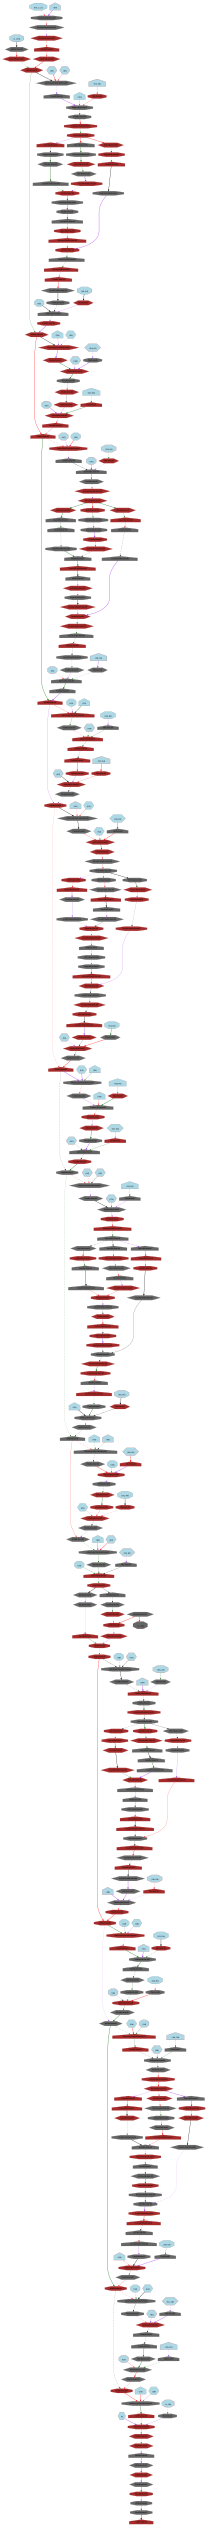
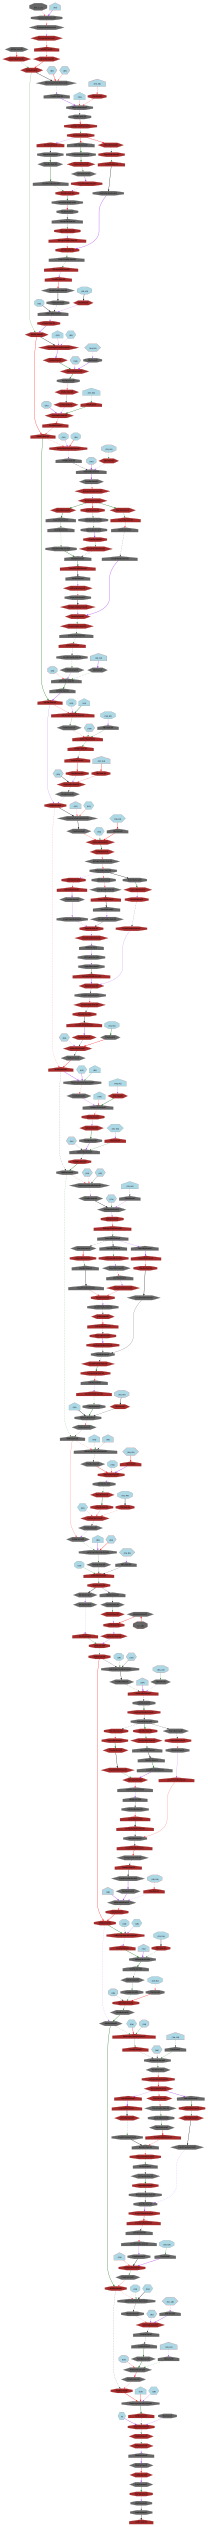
node "(192, 1, 2, 2)": fillcolor lightblue -> gray40
node "(1, 1, 192)": removed
edge "RepeatBackward0" -> "(1, 1, 128)": reversed
node "(4, 128)": removed
